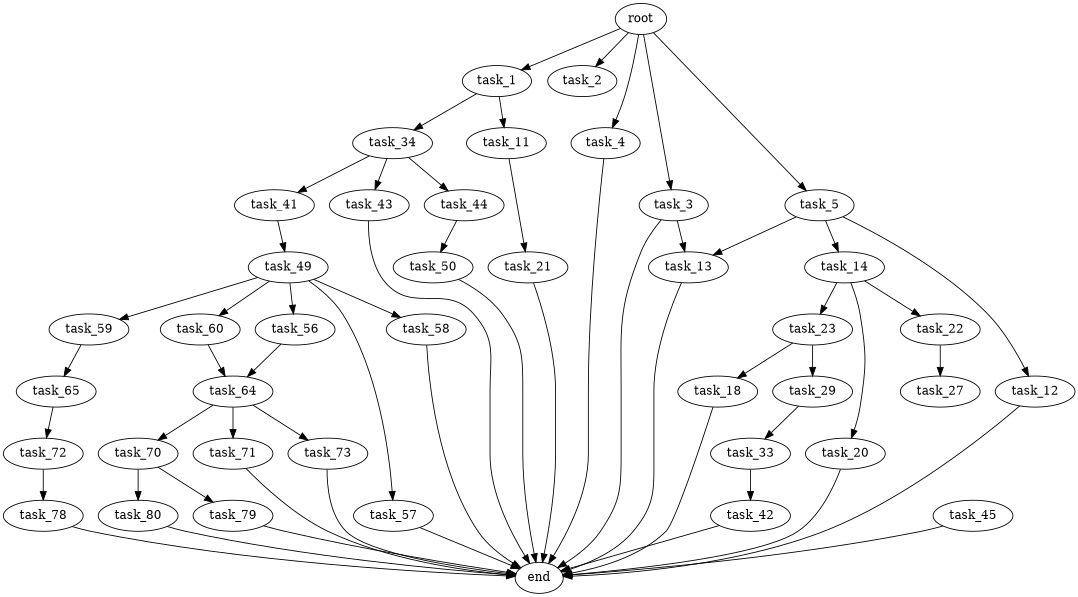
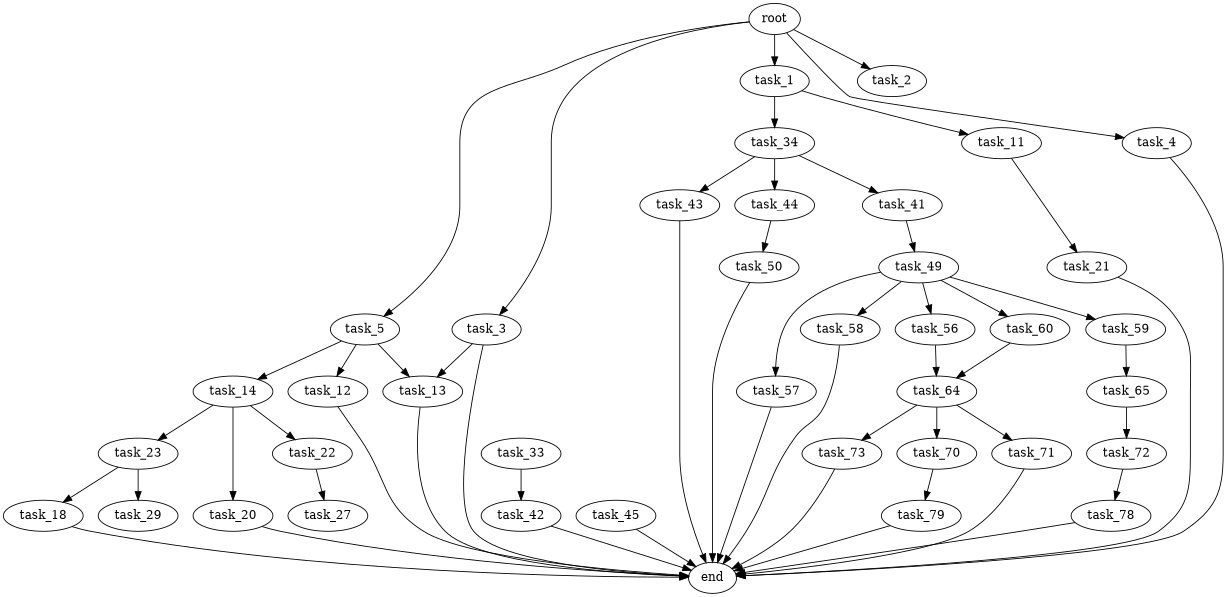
edge "task_29" -> "task_33": removed
node "task_80": removed
